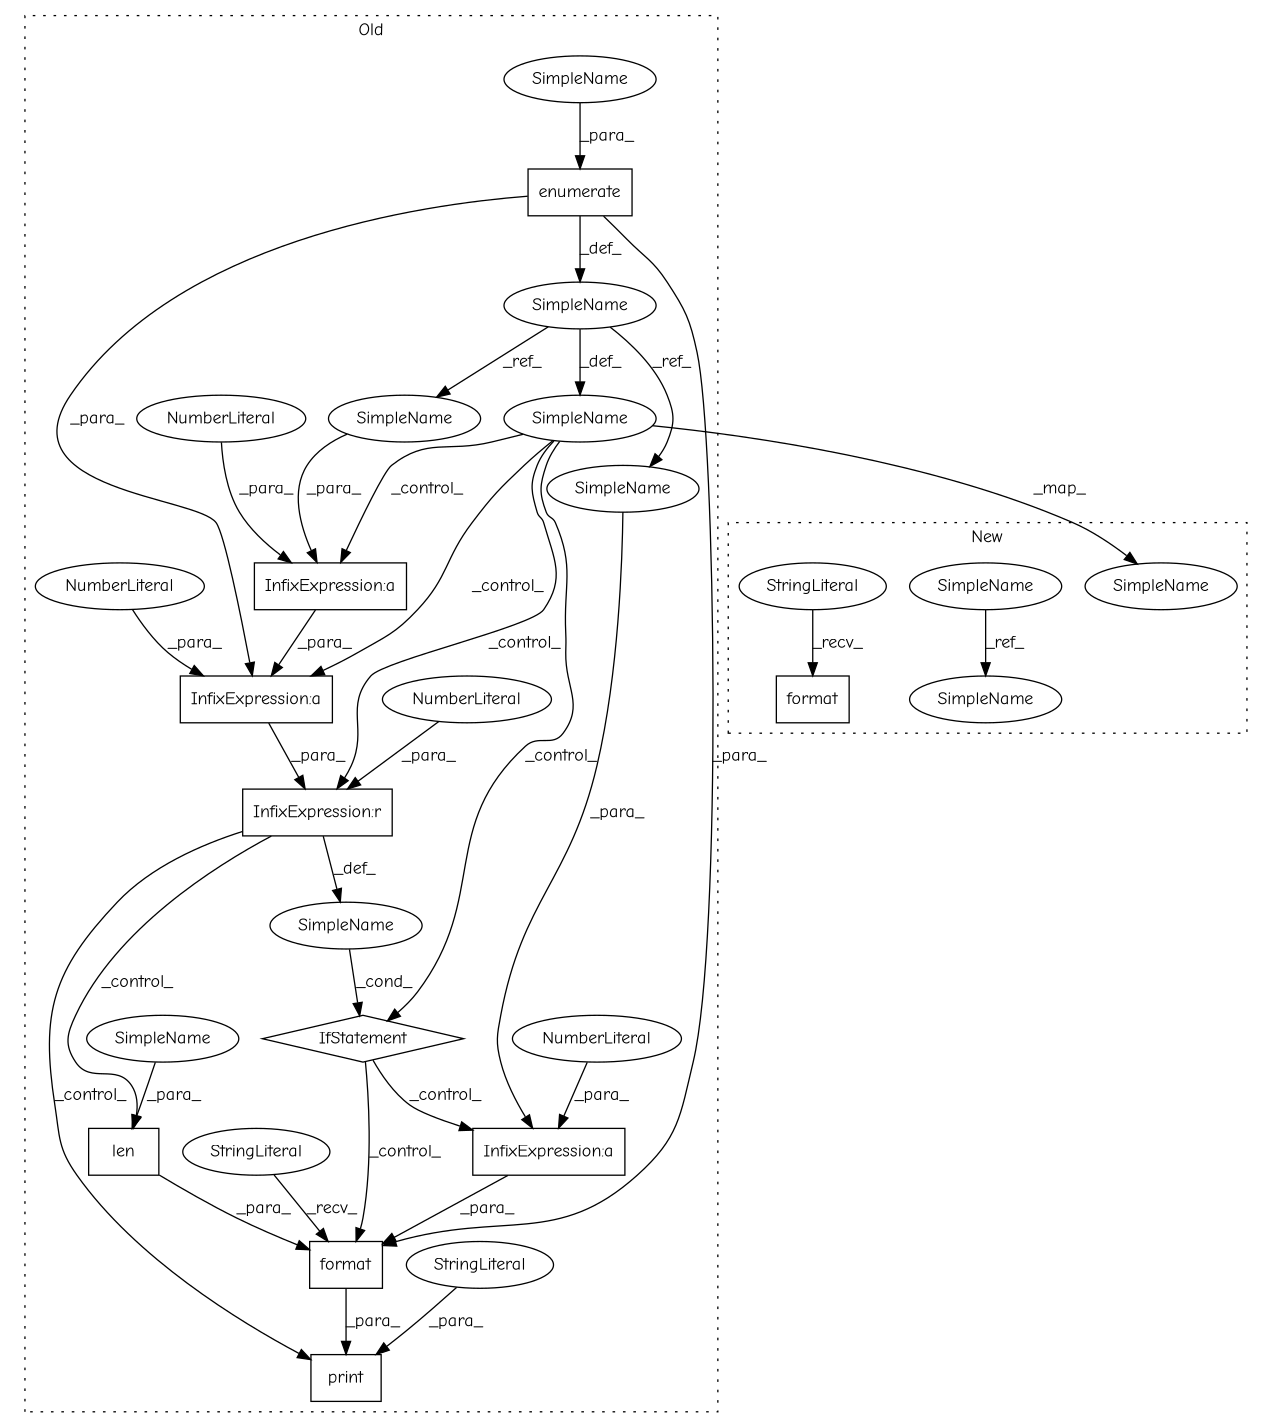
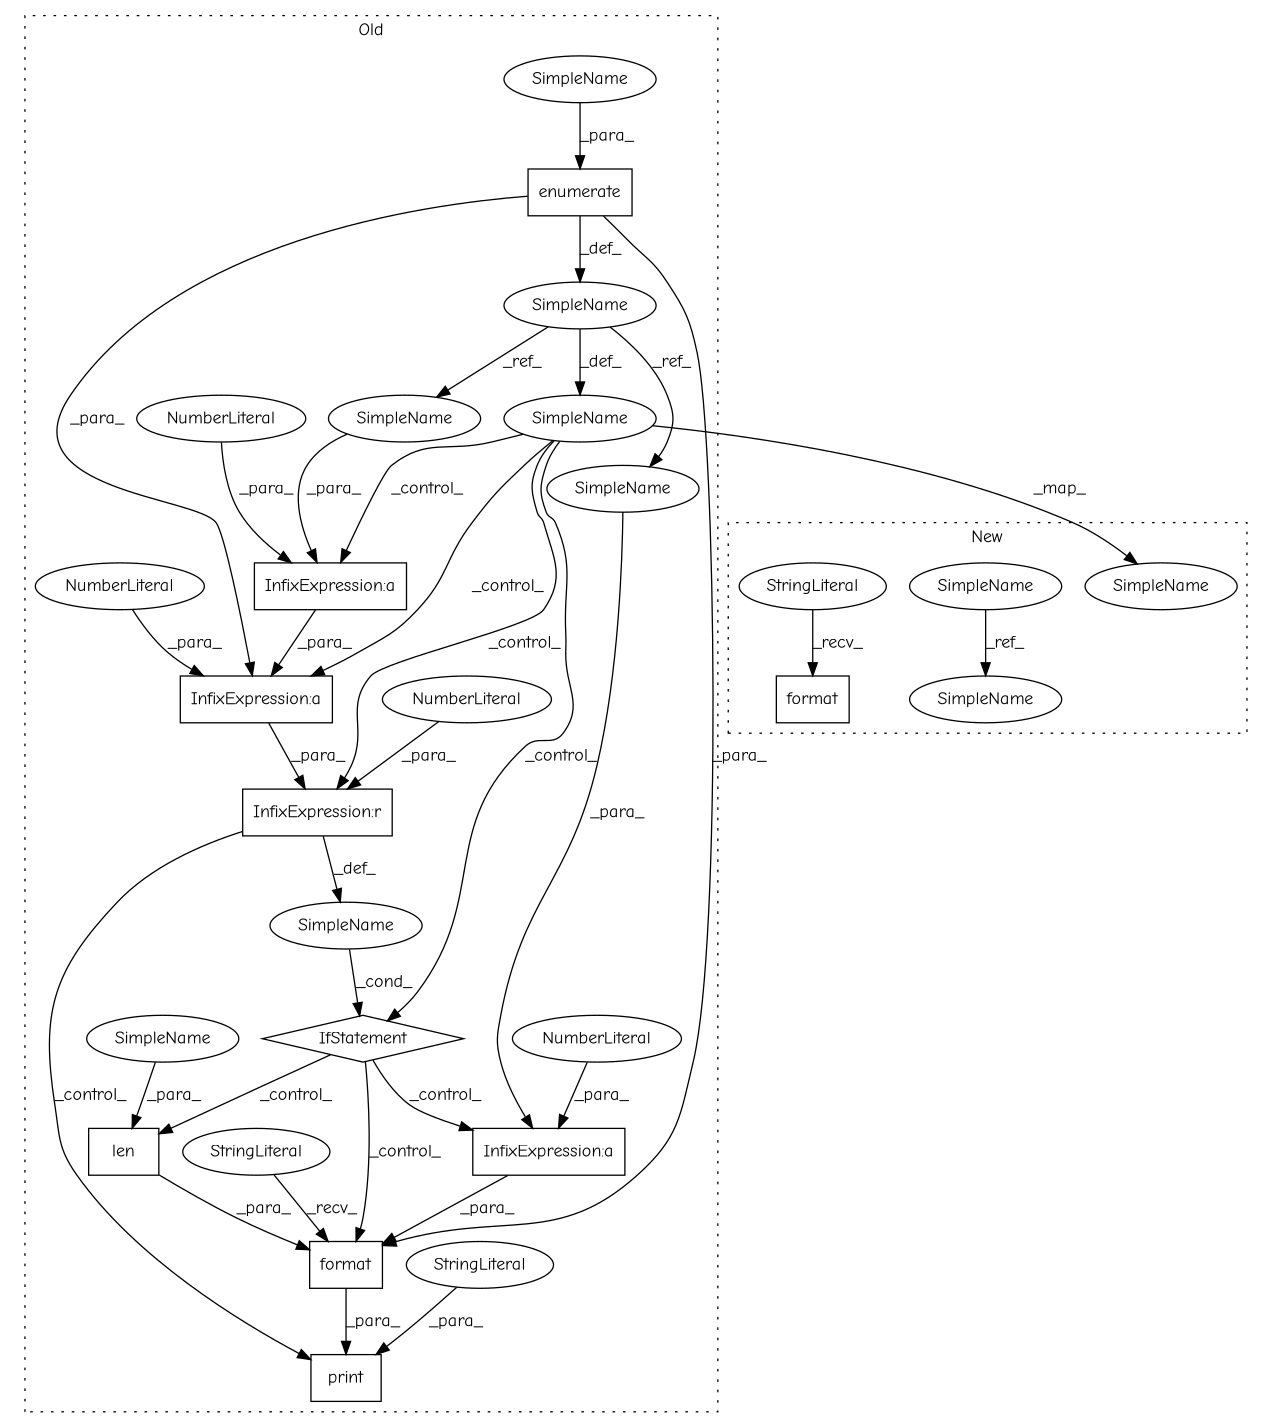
edge "InfixExpression:r" -> "len": now "IfStatement" -> "len"
